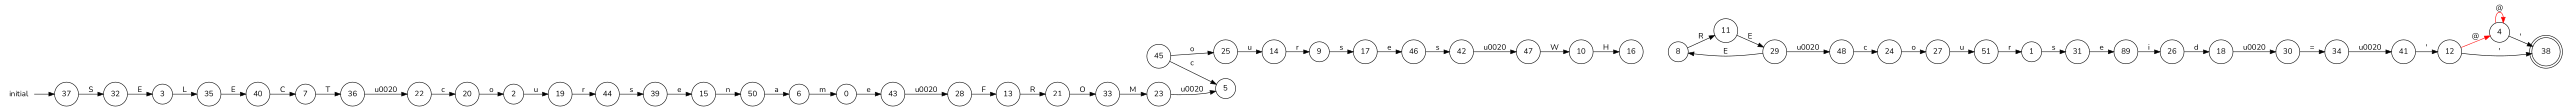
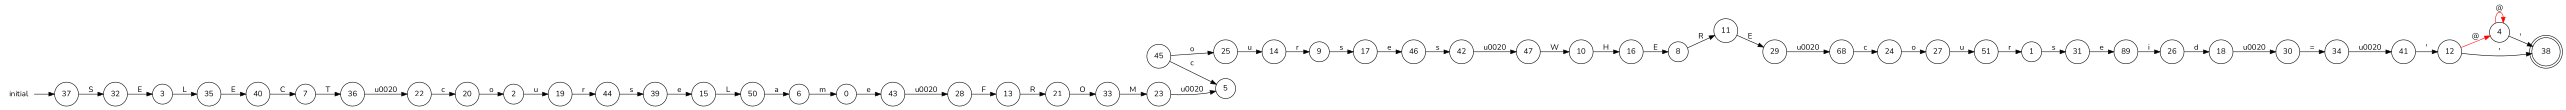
node "48": label "48" -> "68"
edge "29" -> "8": now "16" -> "8"
edge "15" -> "50": label "n" -> "L"
